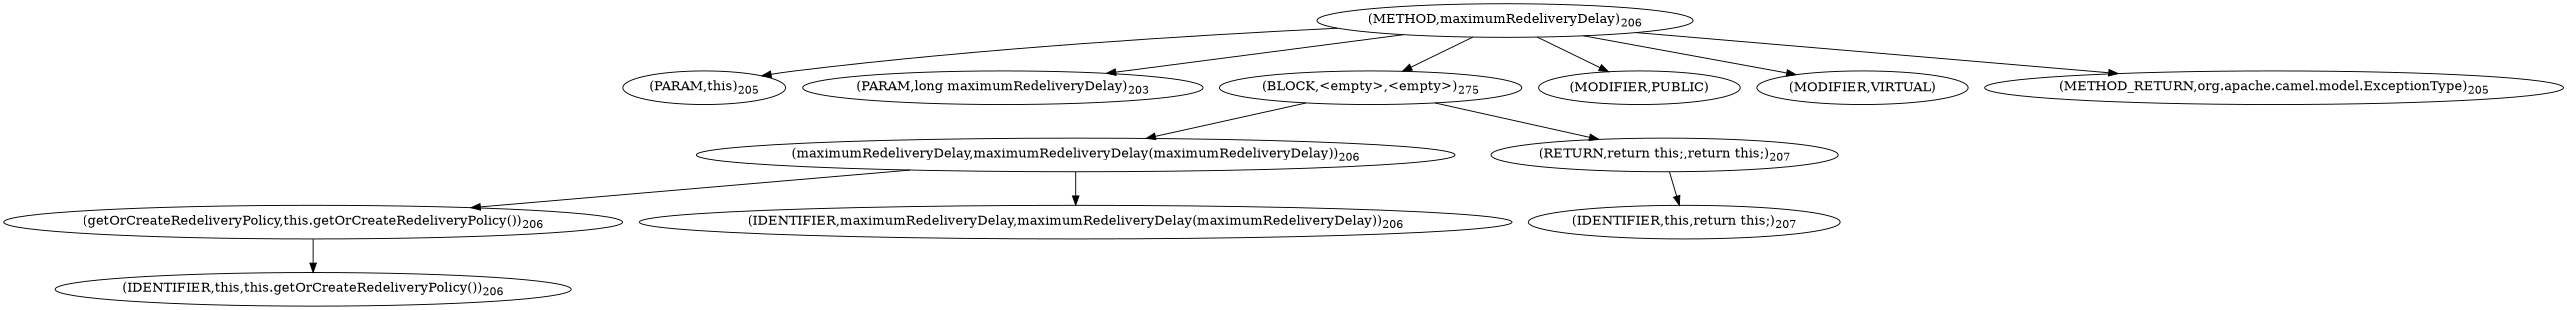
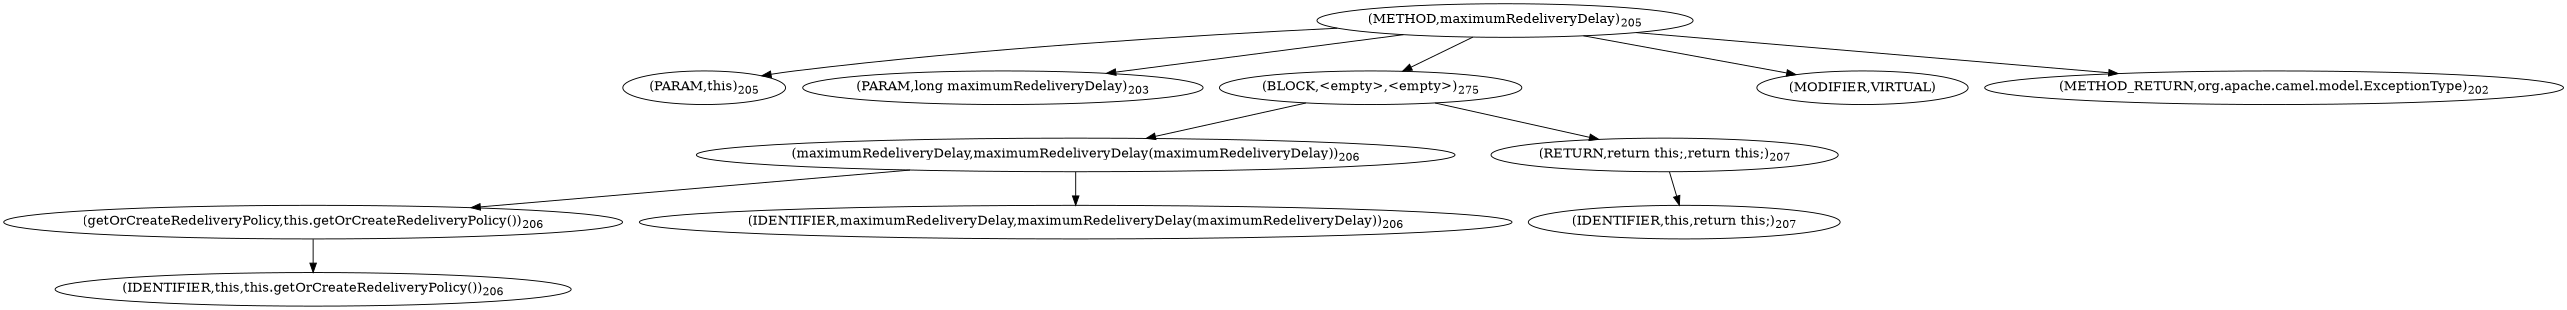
node "(METHOD,maximumRedeliveryDelay)": text "206" -> "205"
node "(METHOD_RETURN,org.apache.camel.model.ExceptionType)": text "205" -> "202"
node "(MODIFIER,PUBLIC)": removed
